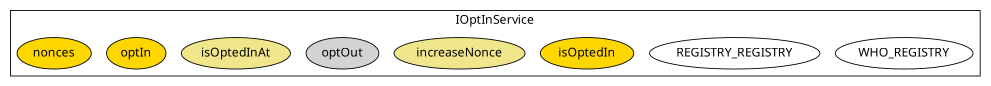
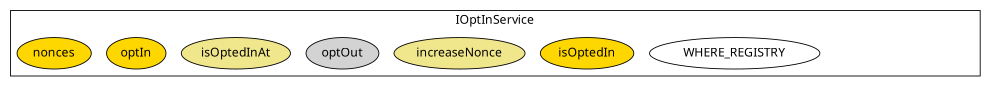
node "REGISTRY_REGISTRY": label "REGISTRY_REGISTRY" -> "WHERE_REGISTRY"
node "WHO_REGISTRY": removed
